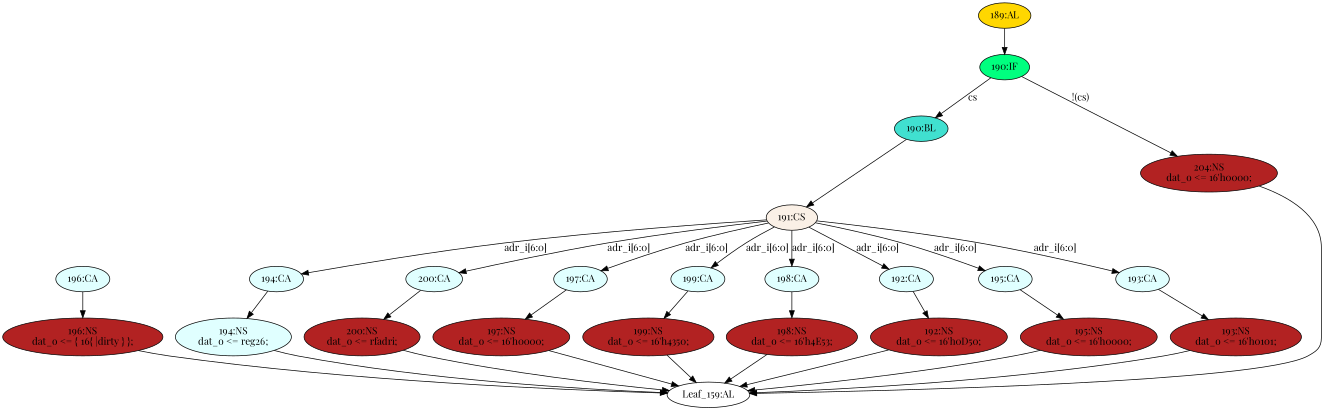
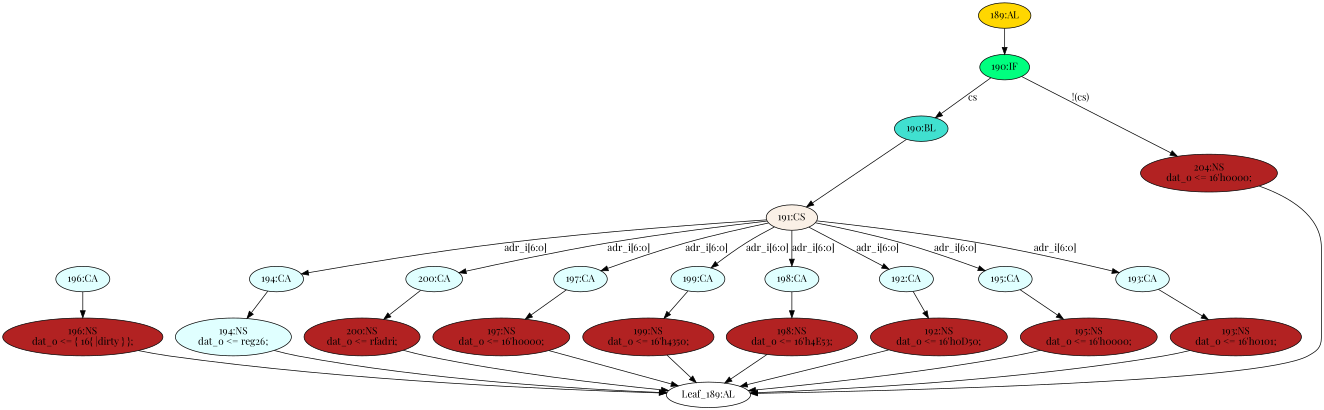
node "Leaf_159:AL": label "Leaf_159:AL" -> "Leaf_189:AL"
